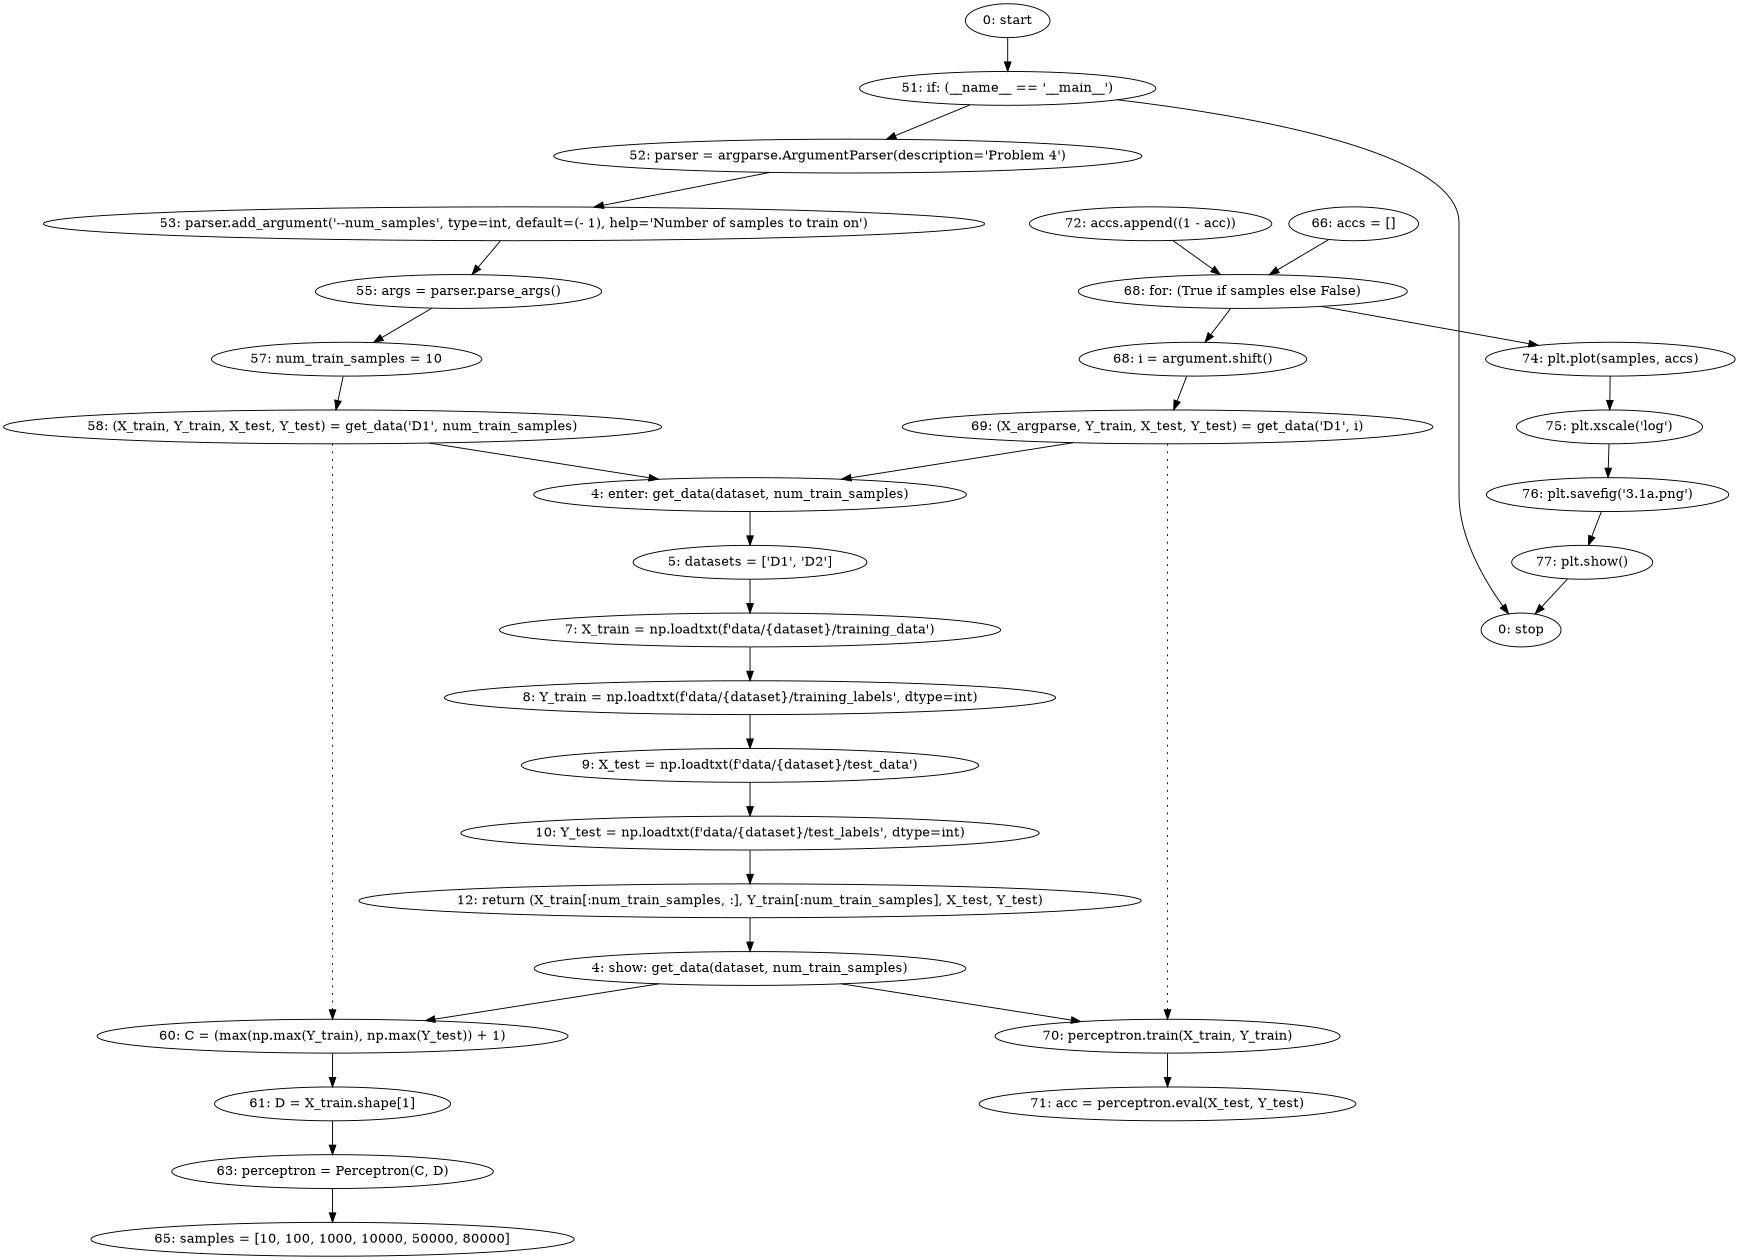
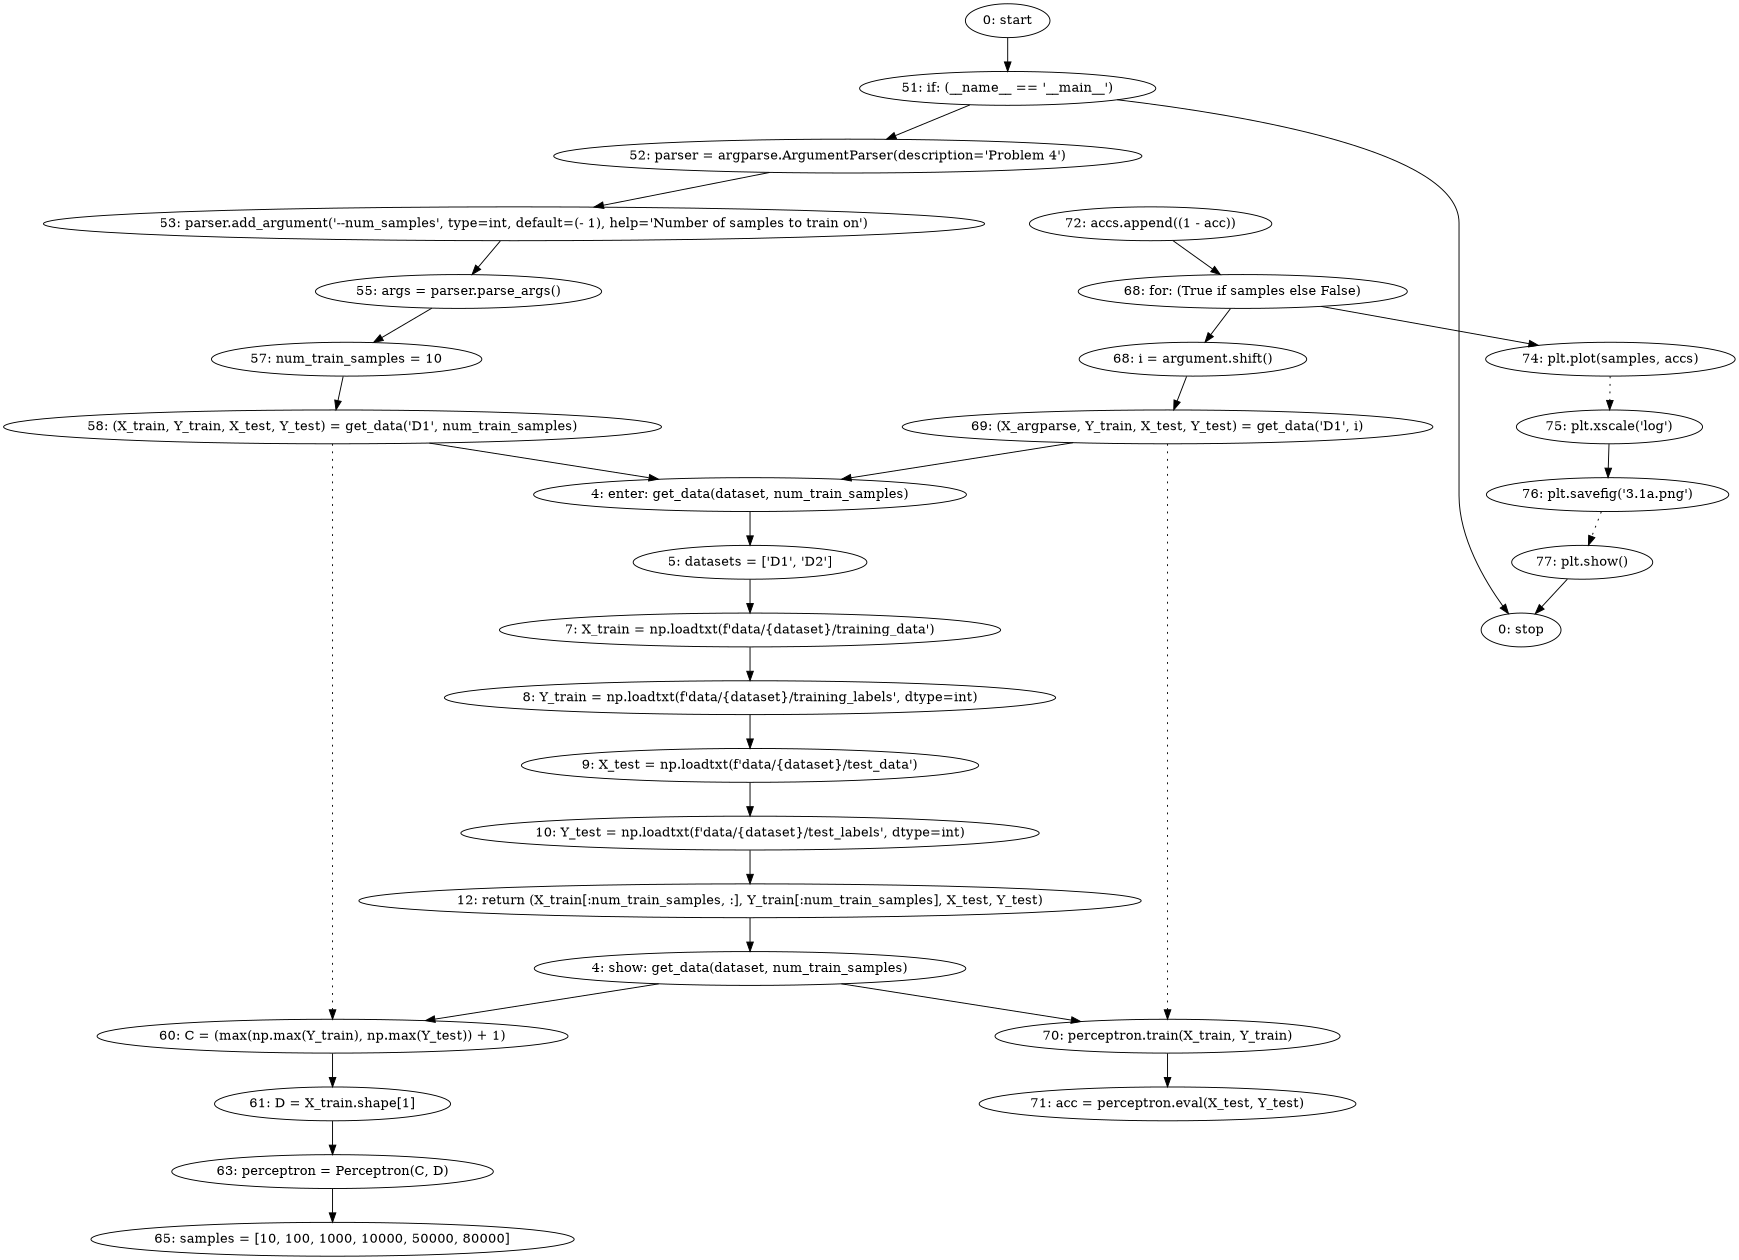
node "66: accs = []": removed
edge "74: plt.plot(samples, accs)" -> "75: plt.xscale('log')": style solid -> dotted
edge "76: plt.savefig('3.1a.png')" -> "77: plt.show()": style solid -> dotted
